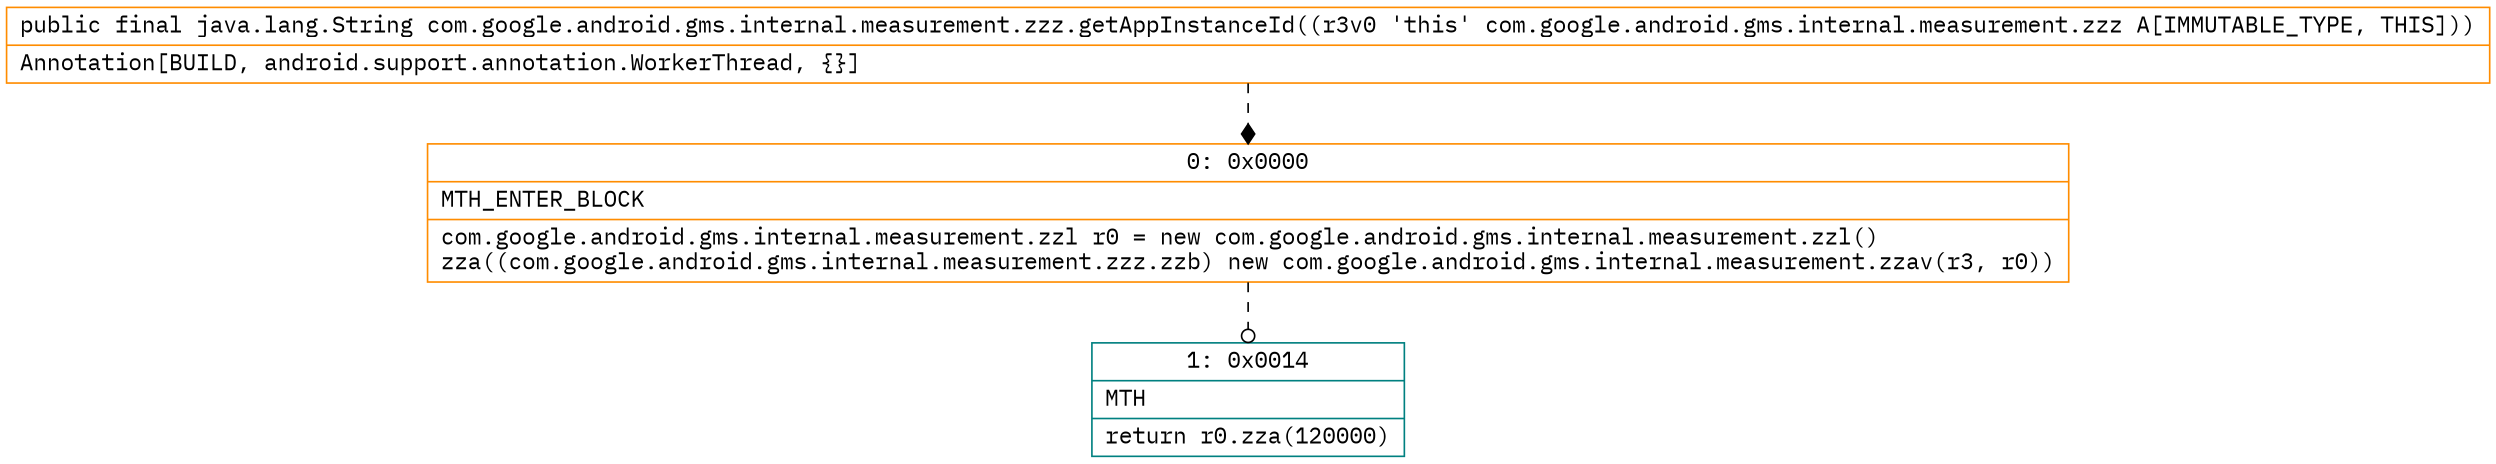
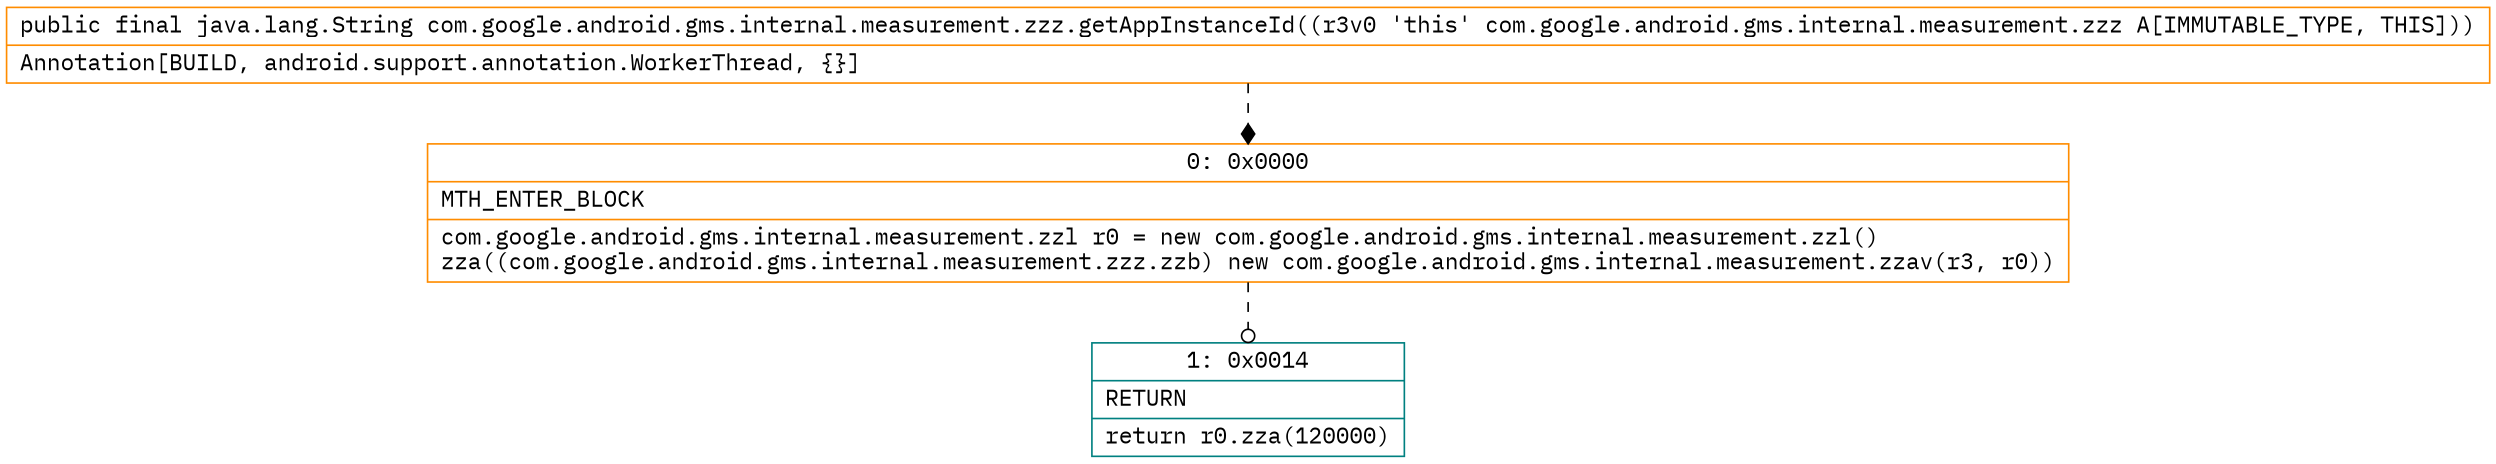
node "1: 0x0014": text "MTH" -> "RETURN"
